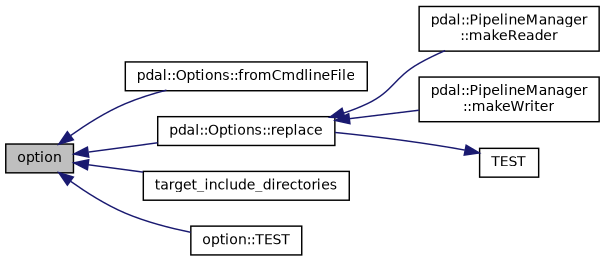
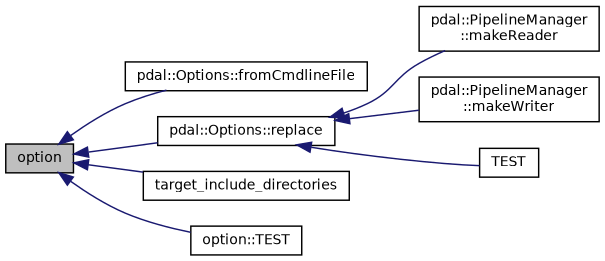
edge "pdal::Options::replace" -> "TEST": reversed
